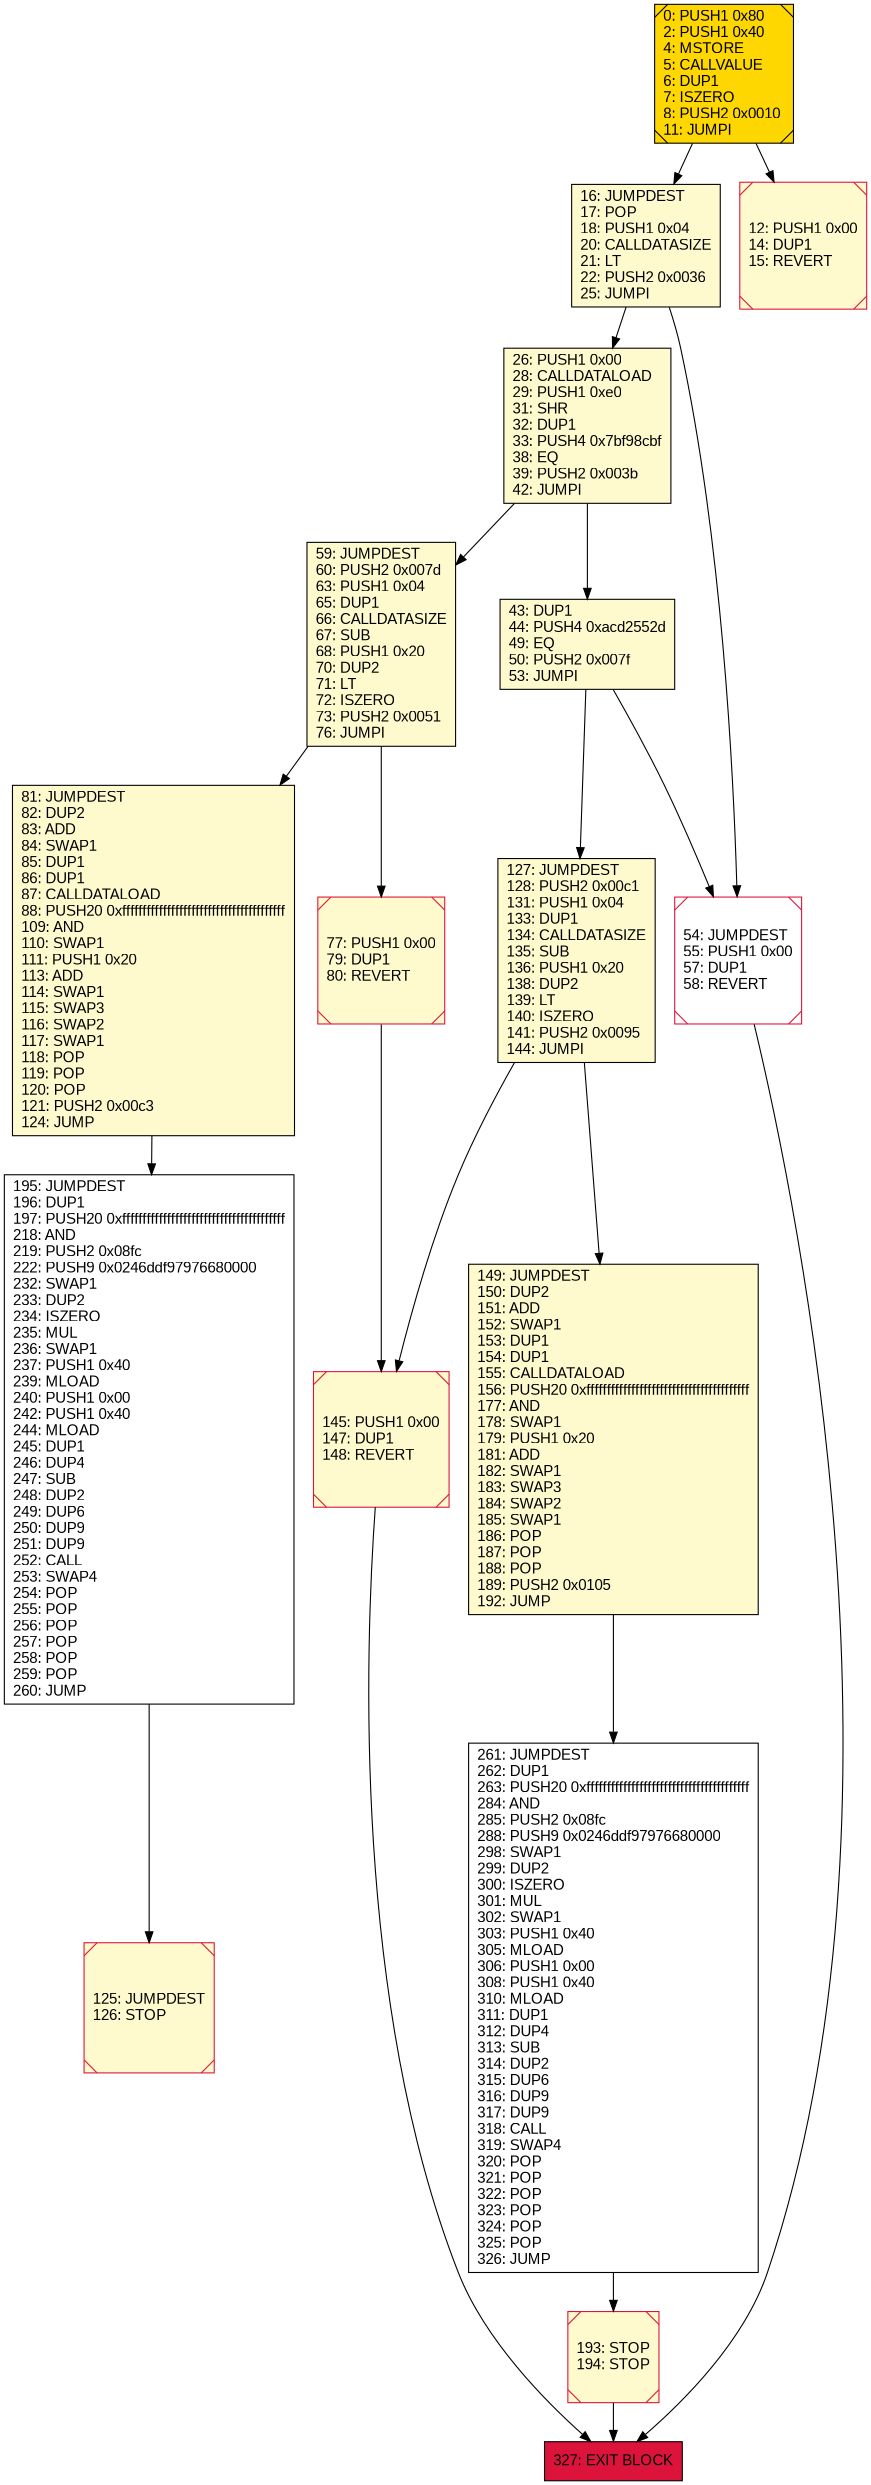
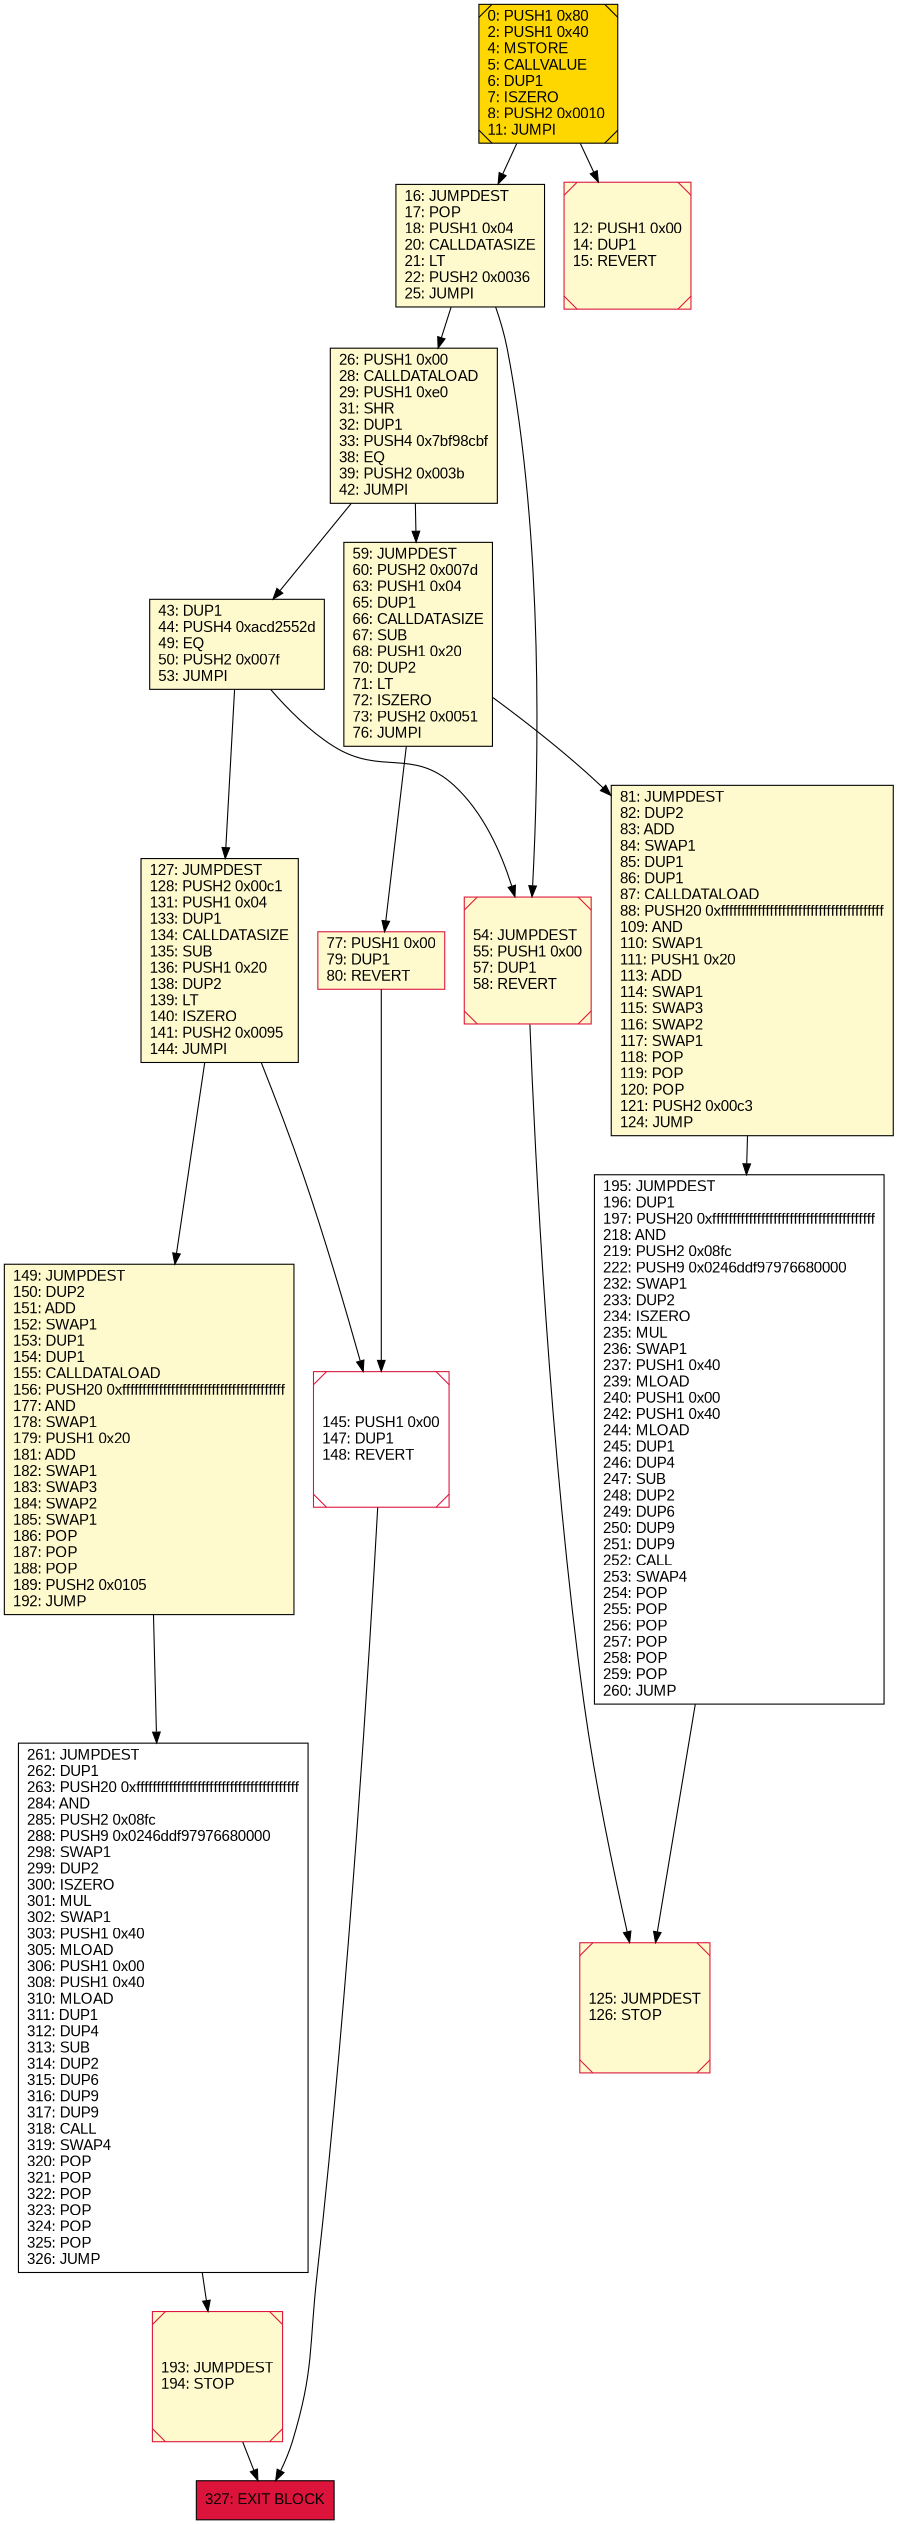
node "77: PUSH1 0x00 79: DUP1 80: REVERT": shape Msquare -> box
node "54: JUMPDEST 55: PUSH1 0x00 57: DUP1 58: REVERT": fillcolor white -> lemonchiffon
node "145: PUSH1 0x00 147: DUP1 148: REVERT": fillcolor lemonchiffon -> white
edge "54: JUMPDEST 55: PUSH1 0x00 57: DUP1 58: REVERT" -> "327: EXIT BLOCK": now "54: JUMPDEST 55: PUSH1 0x00 57: DUP1 58: REVERT" -> "125: JUMPDEST 126: STOP"
node "193: STOP 194: STOP": label "193: STOP 194: STOP" -> "193: JUMPDEST 194: STOP"
